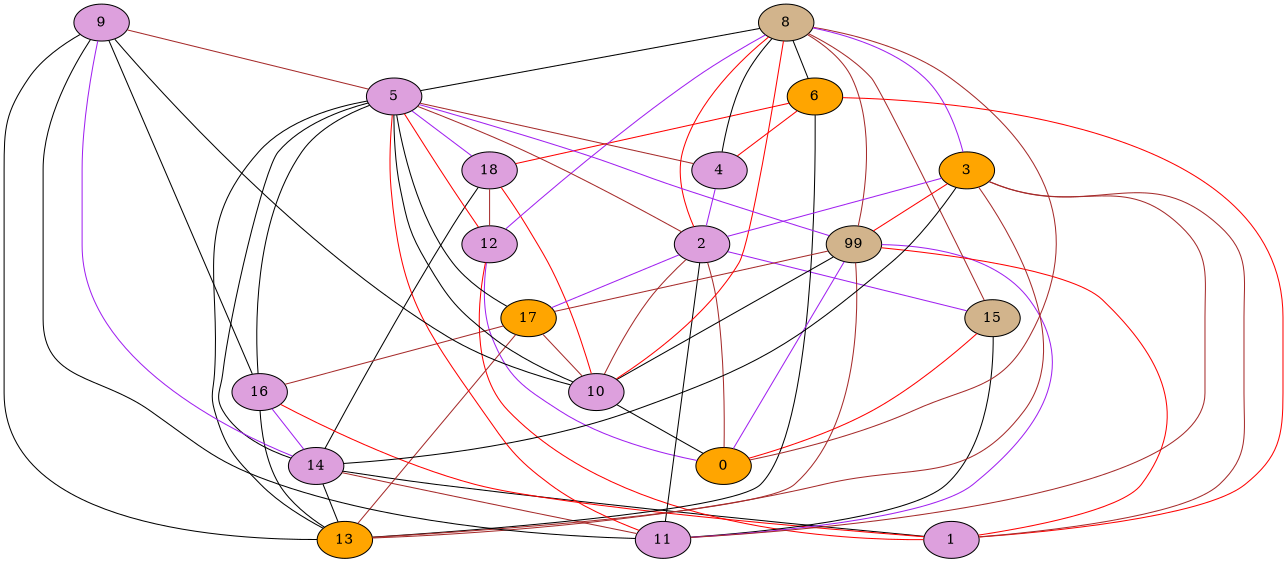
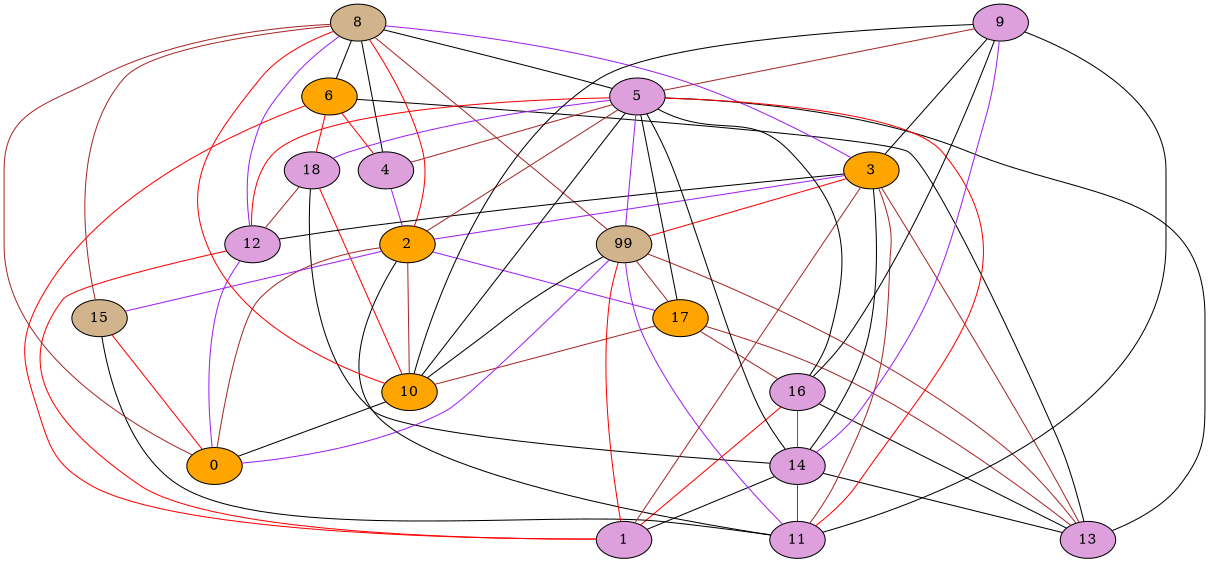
edge "3" -- "12": added
node "2": fillcolor plum -> orange
edge "9" -- "13": now "9" -- "3"
node "10": fillcolor plum -> orange
node "13": fillcolor orange -> plum
